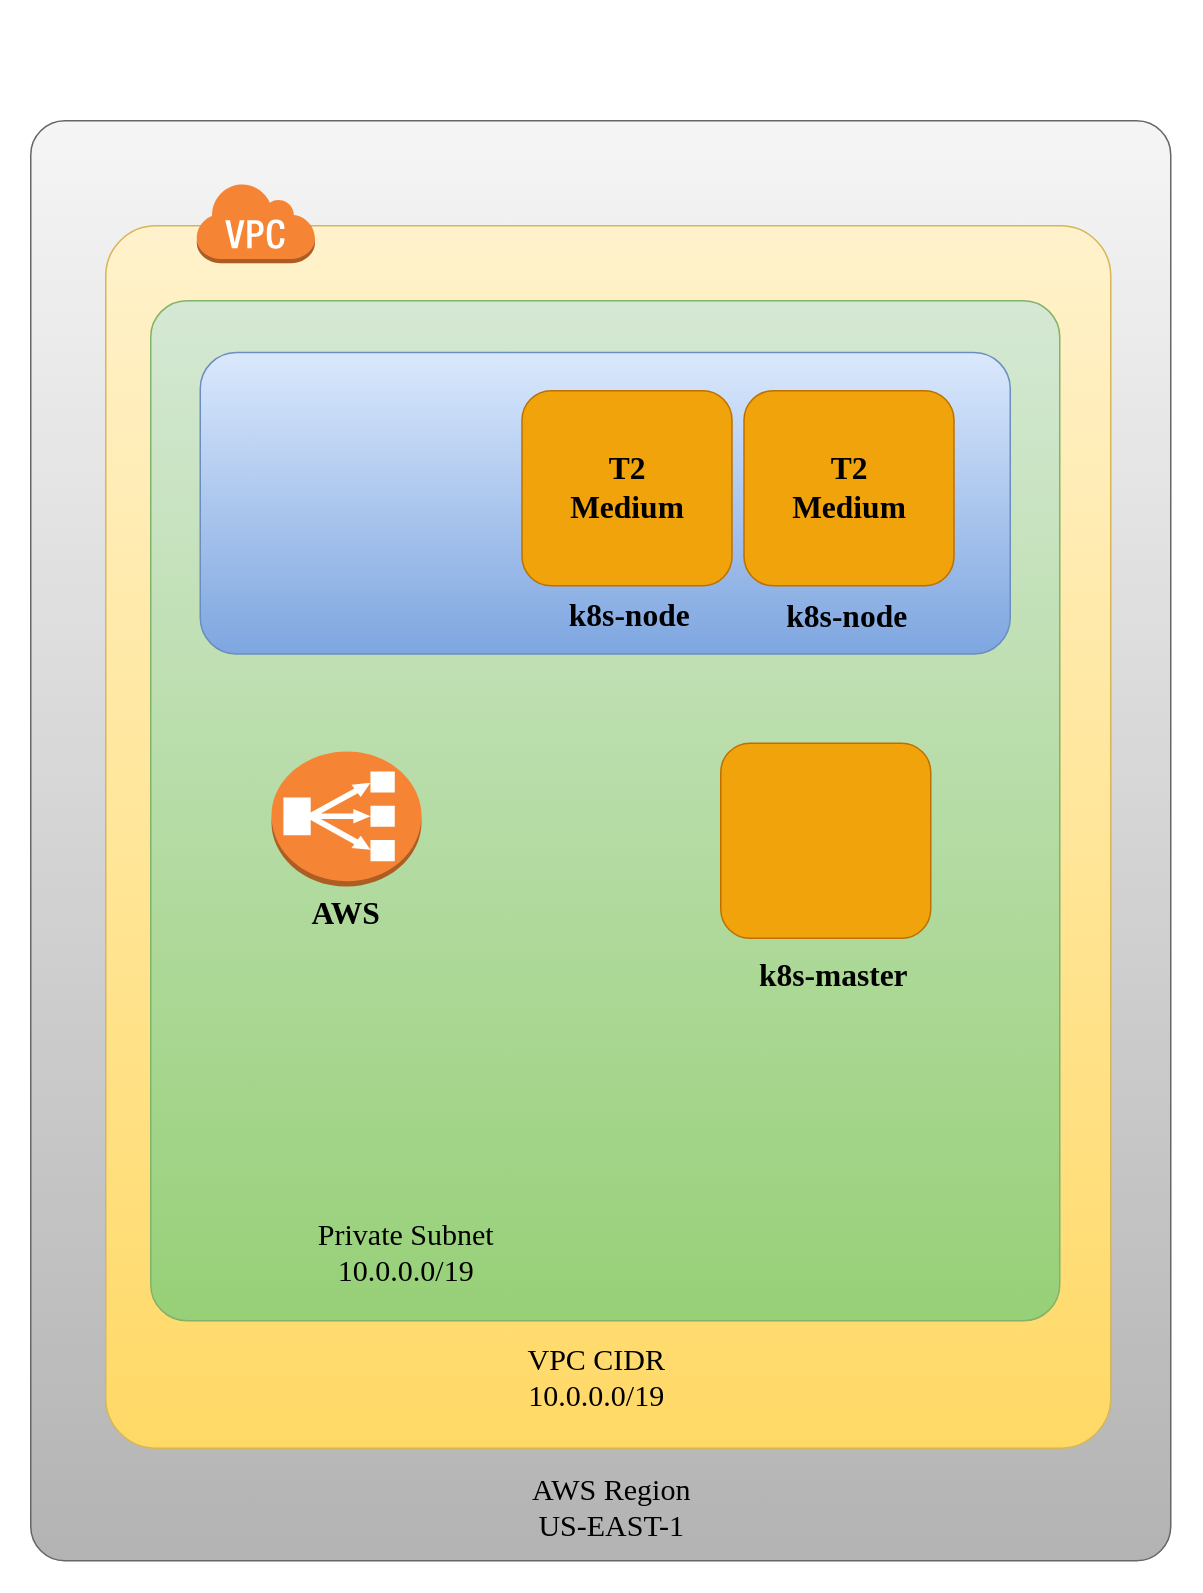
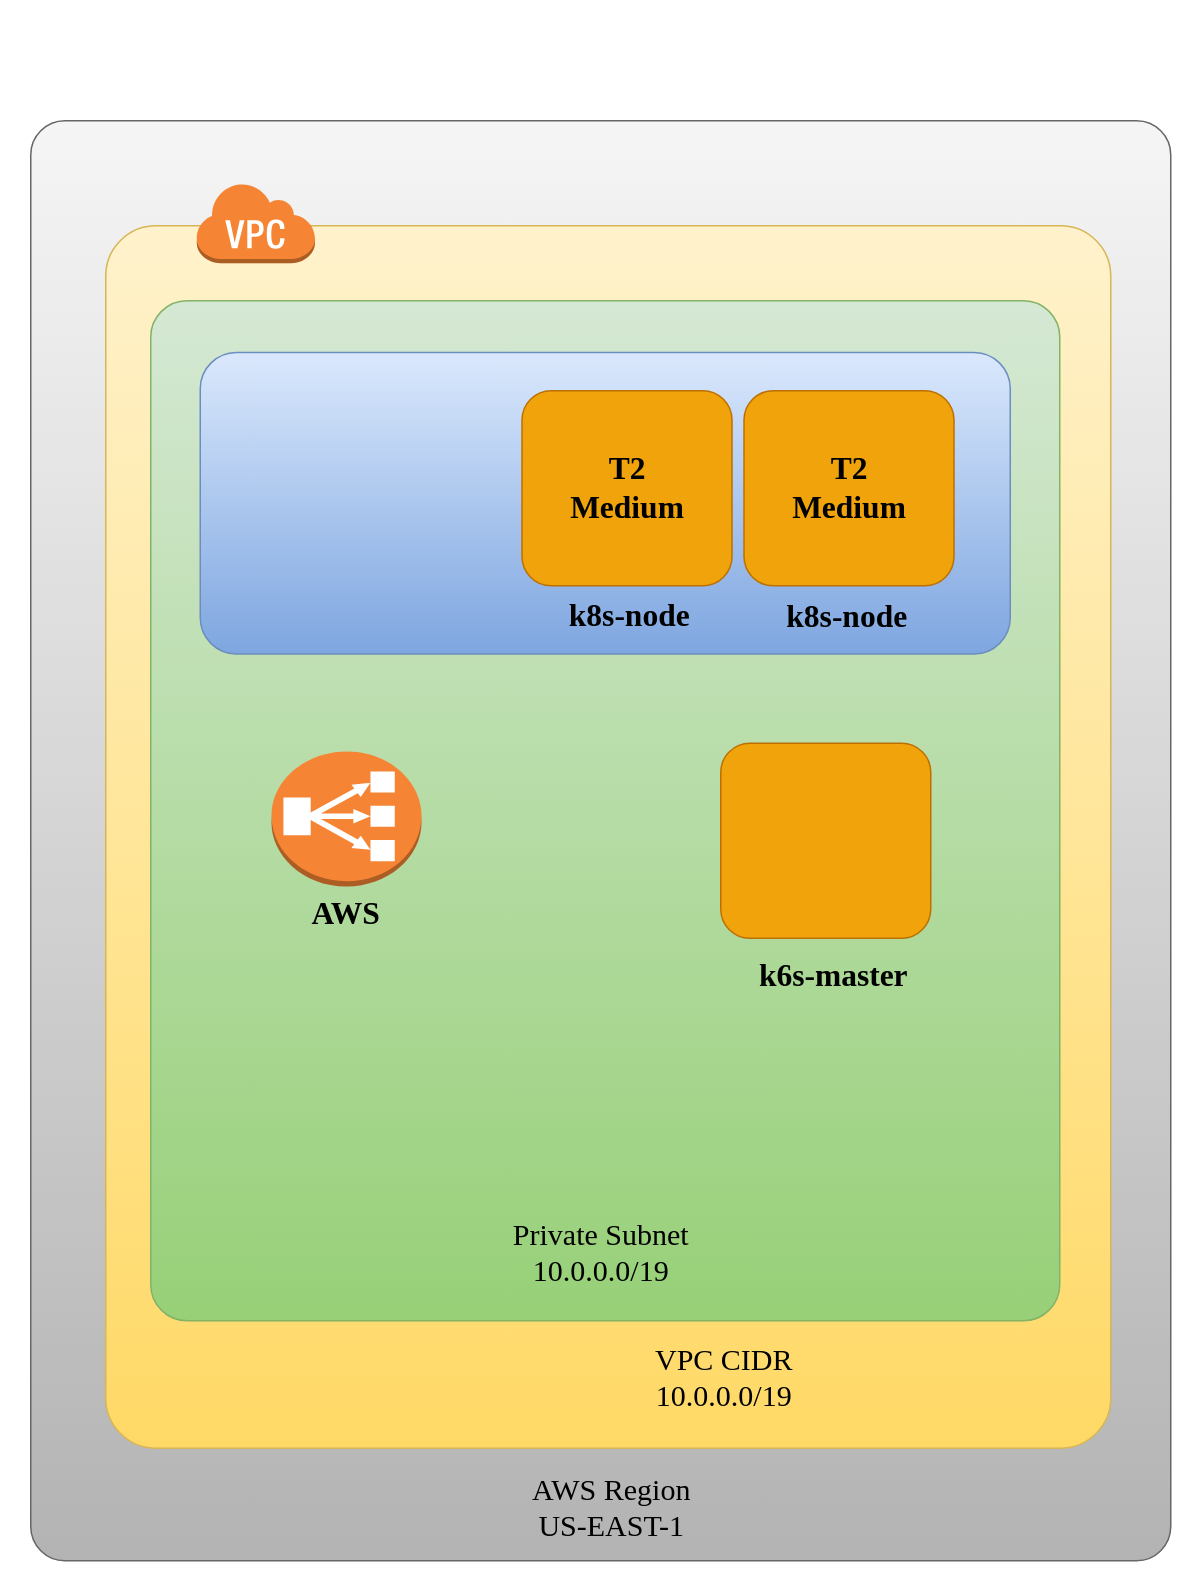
node "k8s-master": label "k8s-master" -> "k6s-master"
node "Private Subnet10.0.0.0/19": moved (406, 1251) -> (601, 1251)
node "VPC CIDR10.0.0.0/19": moved (597, 1376) -> (725, 1376)
